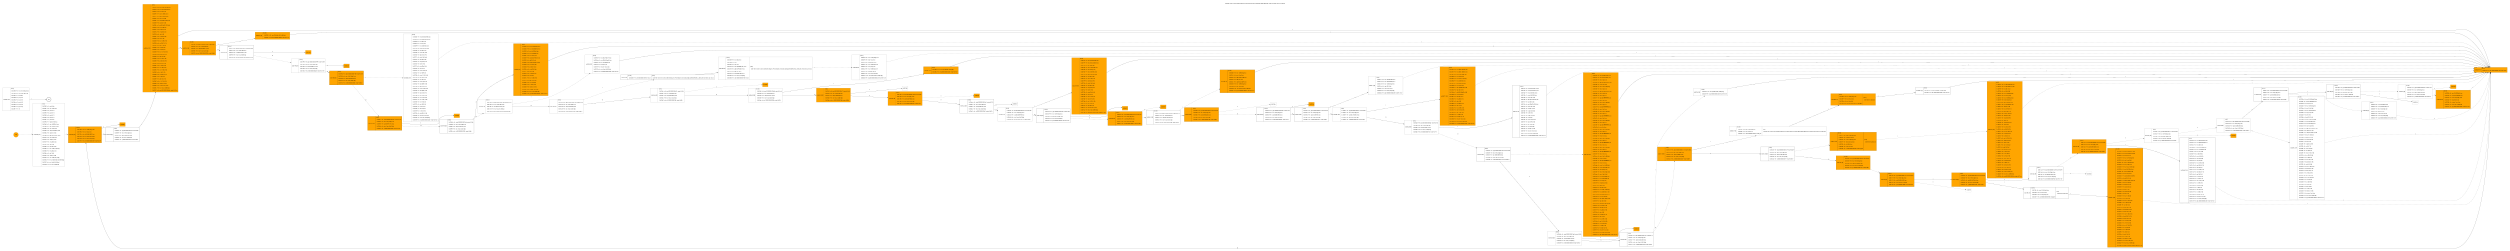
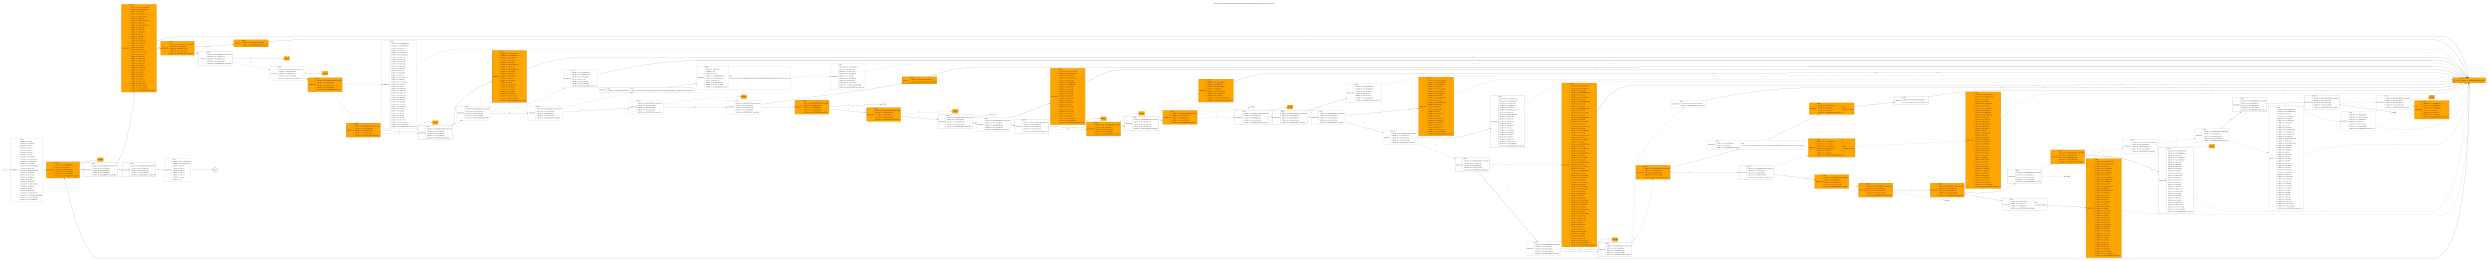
node "Entry": fillcolor orange -> white
node "0x401940 [28]": added
